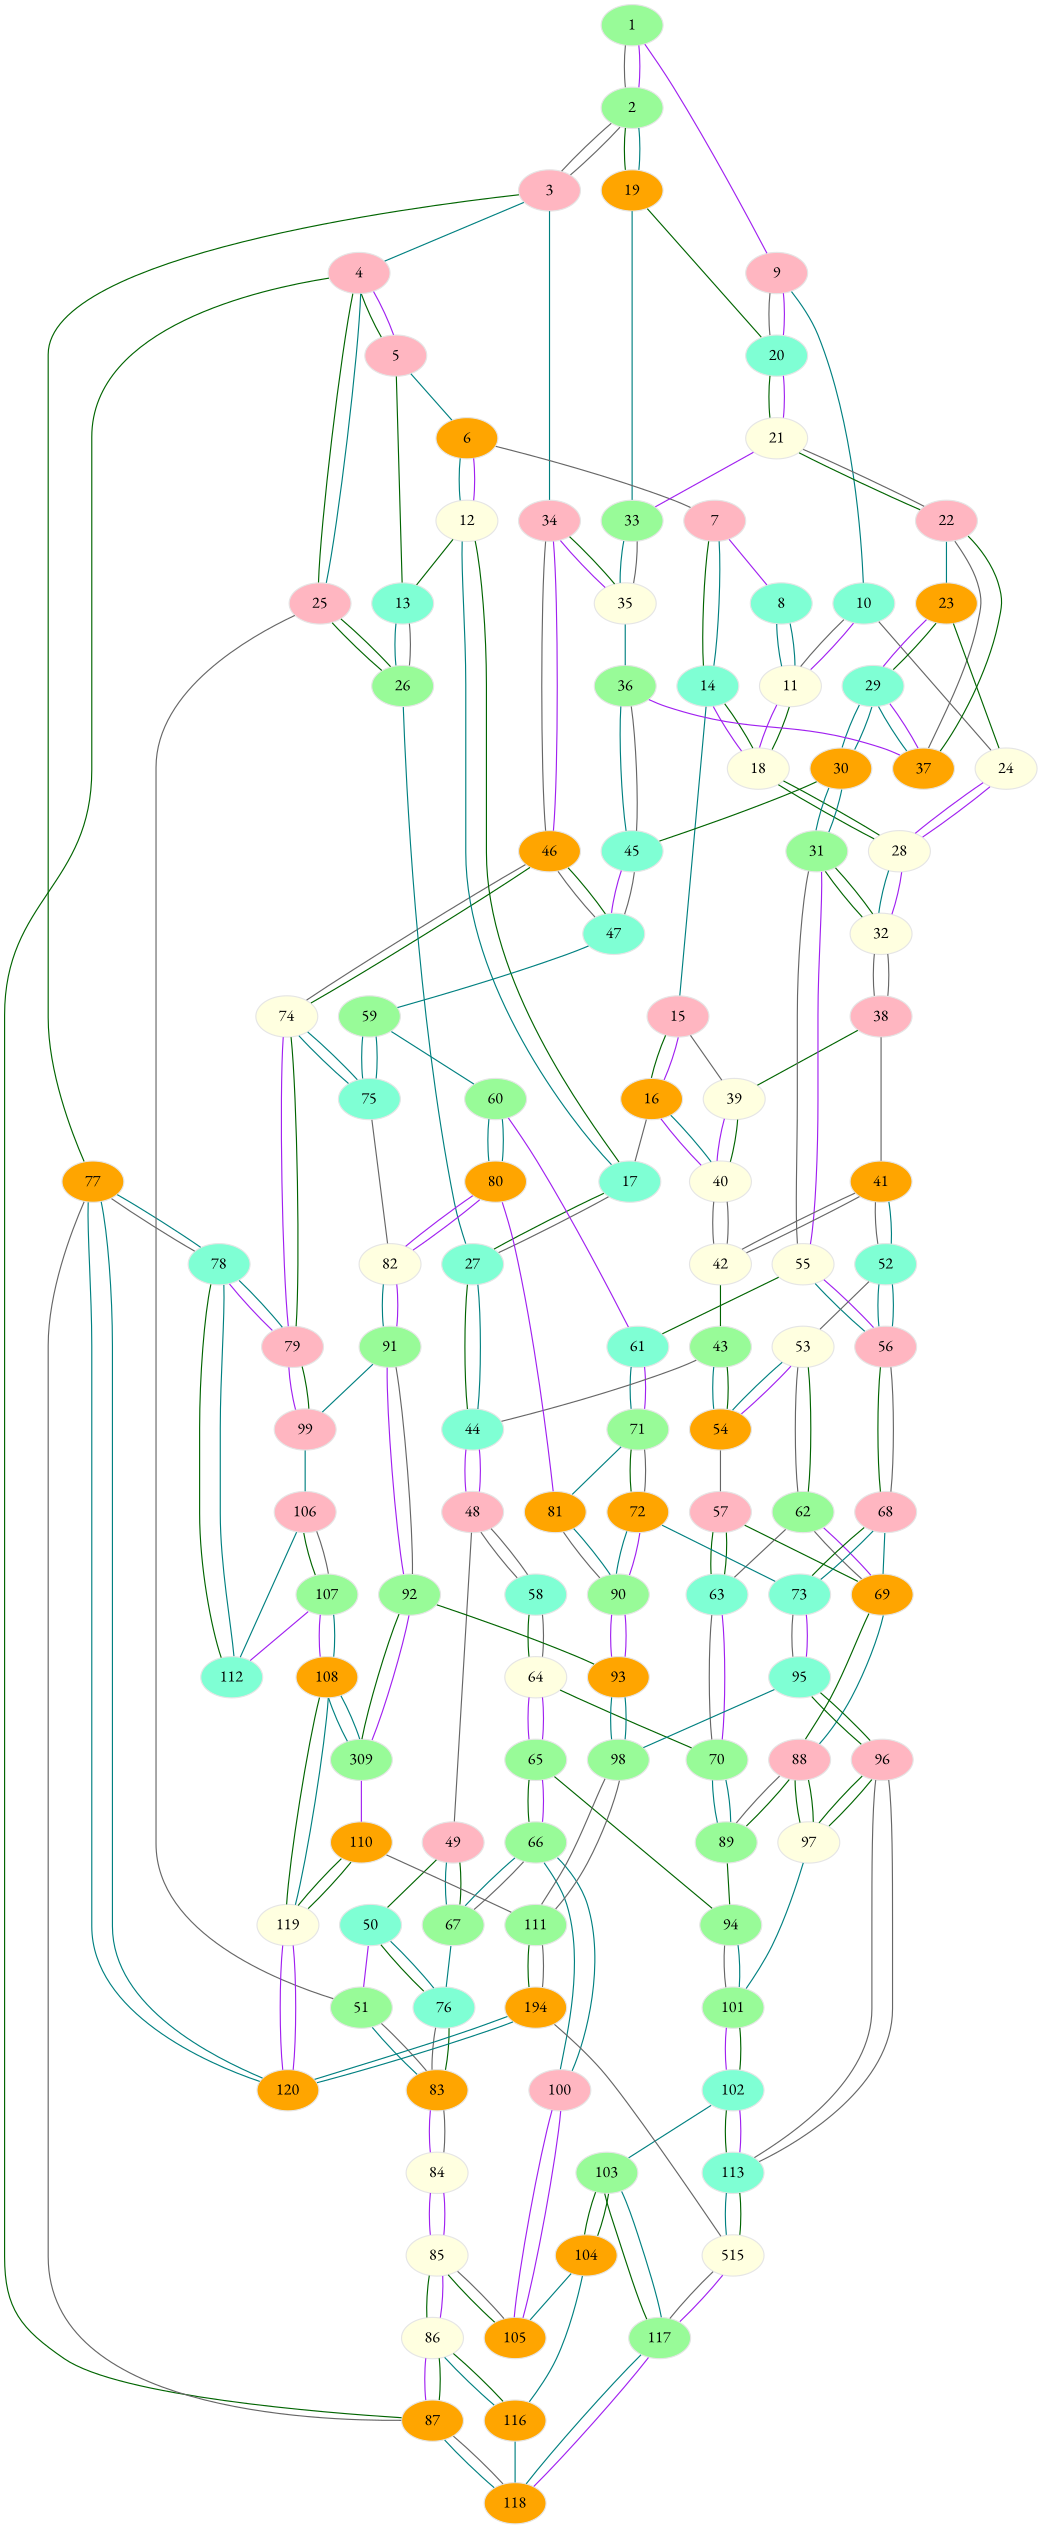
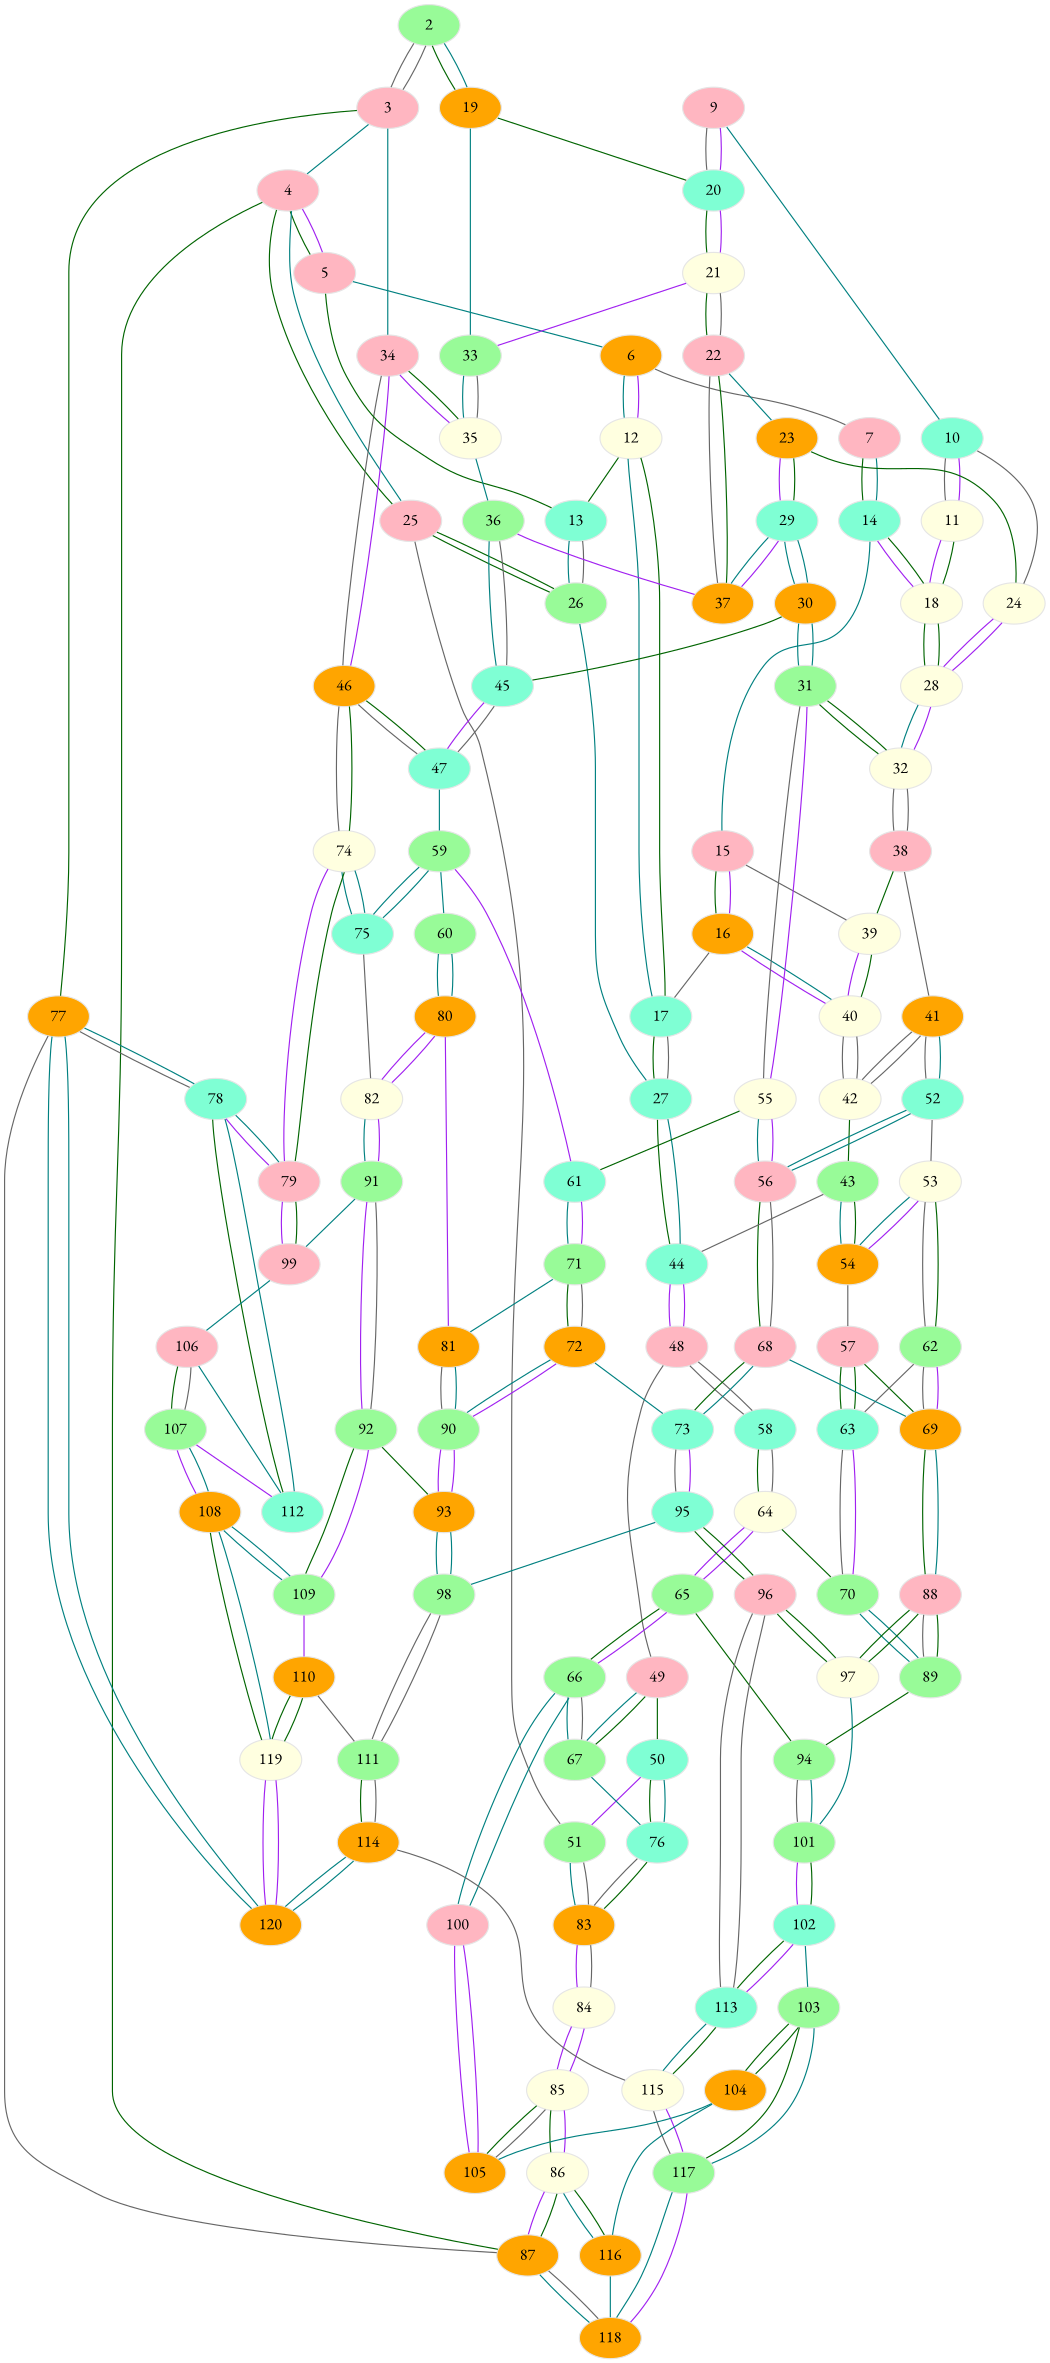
node "1": removed
node "8": removed
edge "60" -- "61": now "59" -- "61"
node "309": label "309" -> "109"
node "194": label "194" -> "114"
node "515": label "515" -> "115"
